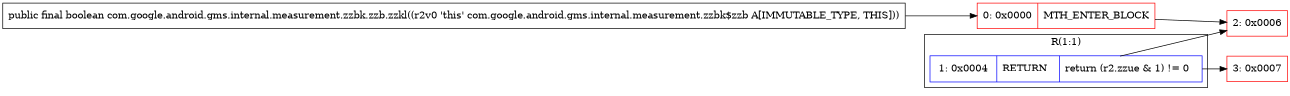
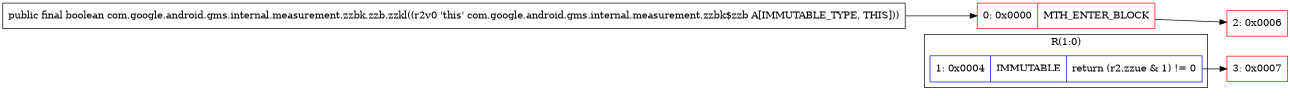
cluster "R(1:1)": label "R(1:1)" -> "R(1:0)"
edge "1: 0x0004" -> "2: 0x0006": removed
node "1: 0x0004": text "RETURN" -> "IMMUTABLE"
